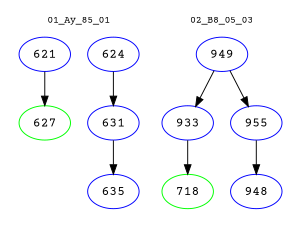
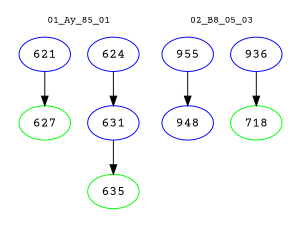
node "949": removed
node "933": label "933" -> "936"
node "635": color blue -> green
